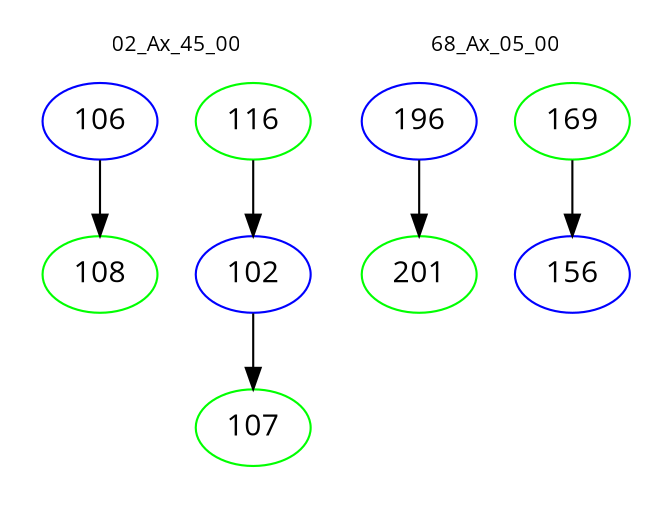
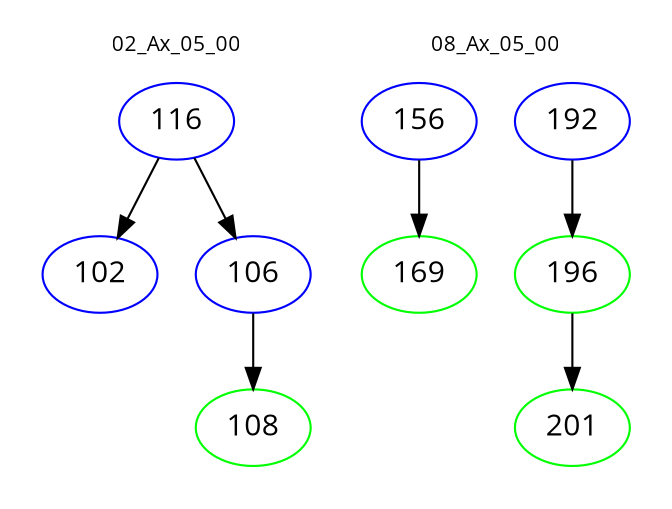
cluster "02_Ax_45_00": label "02_Ax_45_00" -> "02_Ax_05_00"
cluster "68_Ax_05_00": label "68_Ax_05_00" -> "08_Ax_05_00"
node "116": color green -> blue
node "196": color blue -> green
node "192": added
edge "169" -> "156": reversed
edge "116" -> "106": added
node "107": removed
